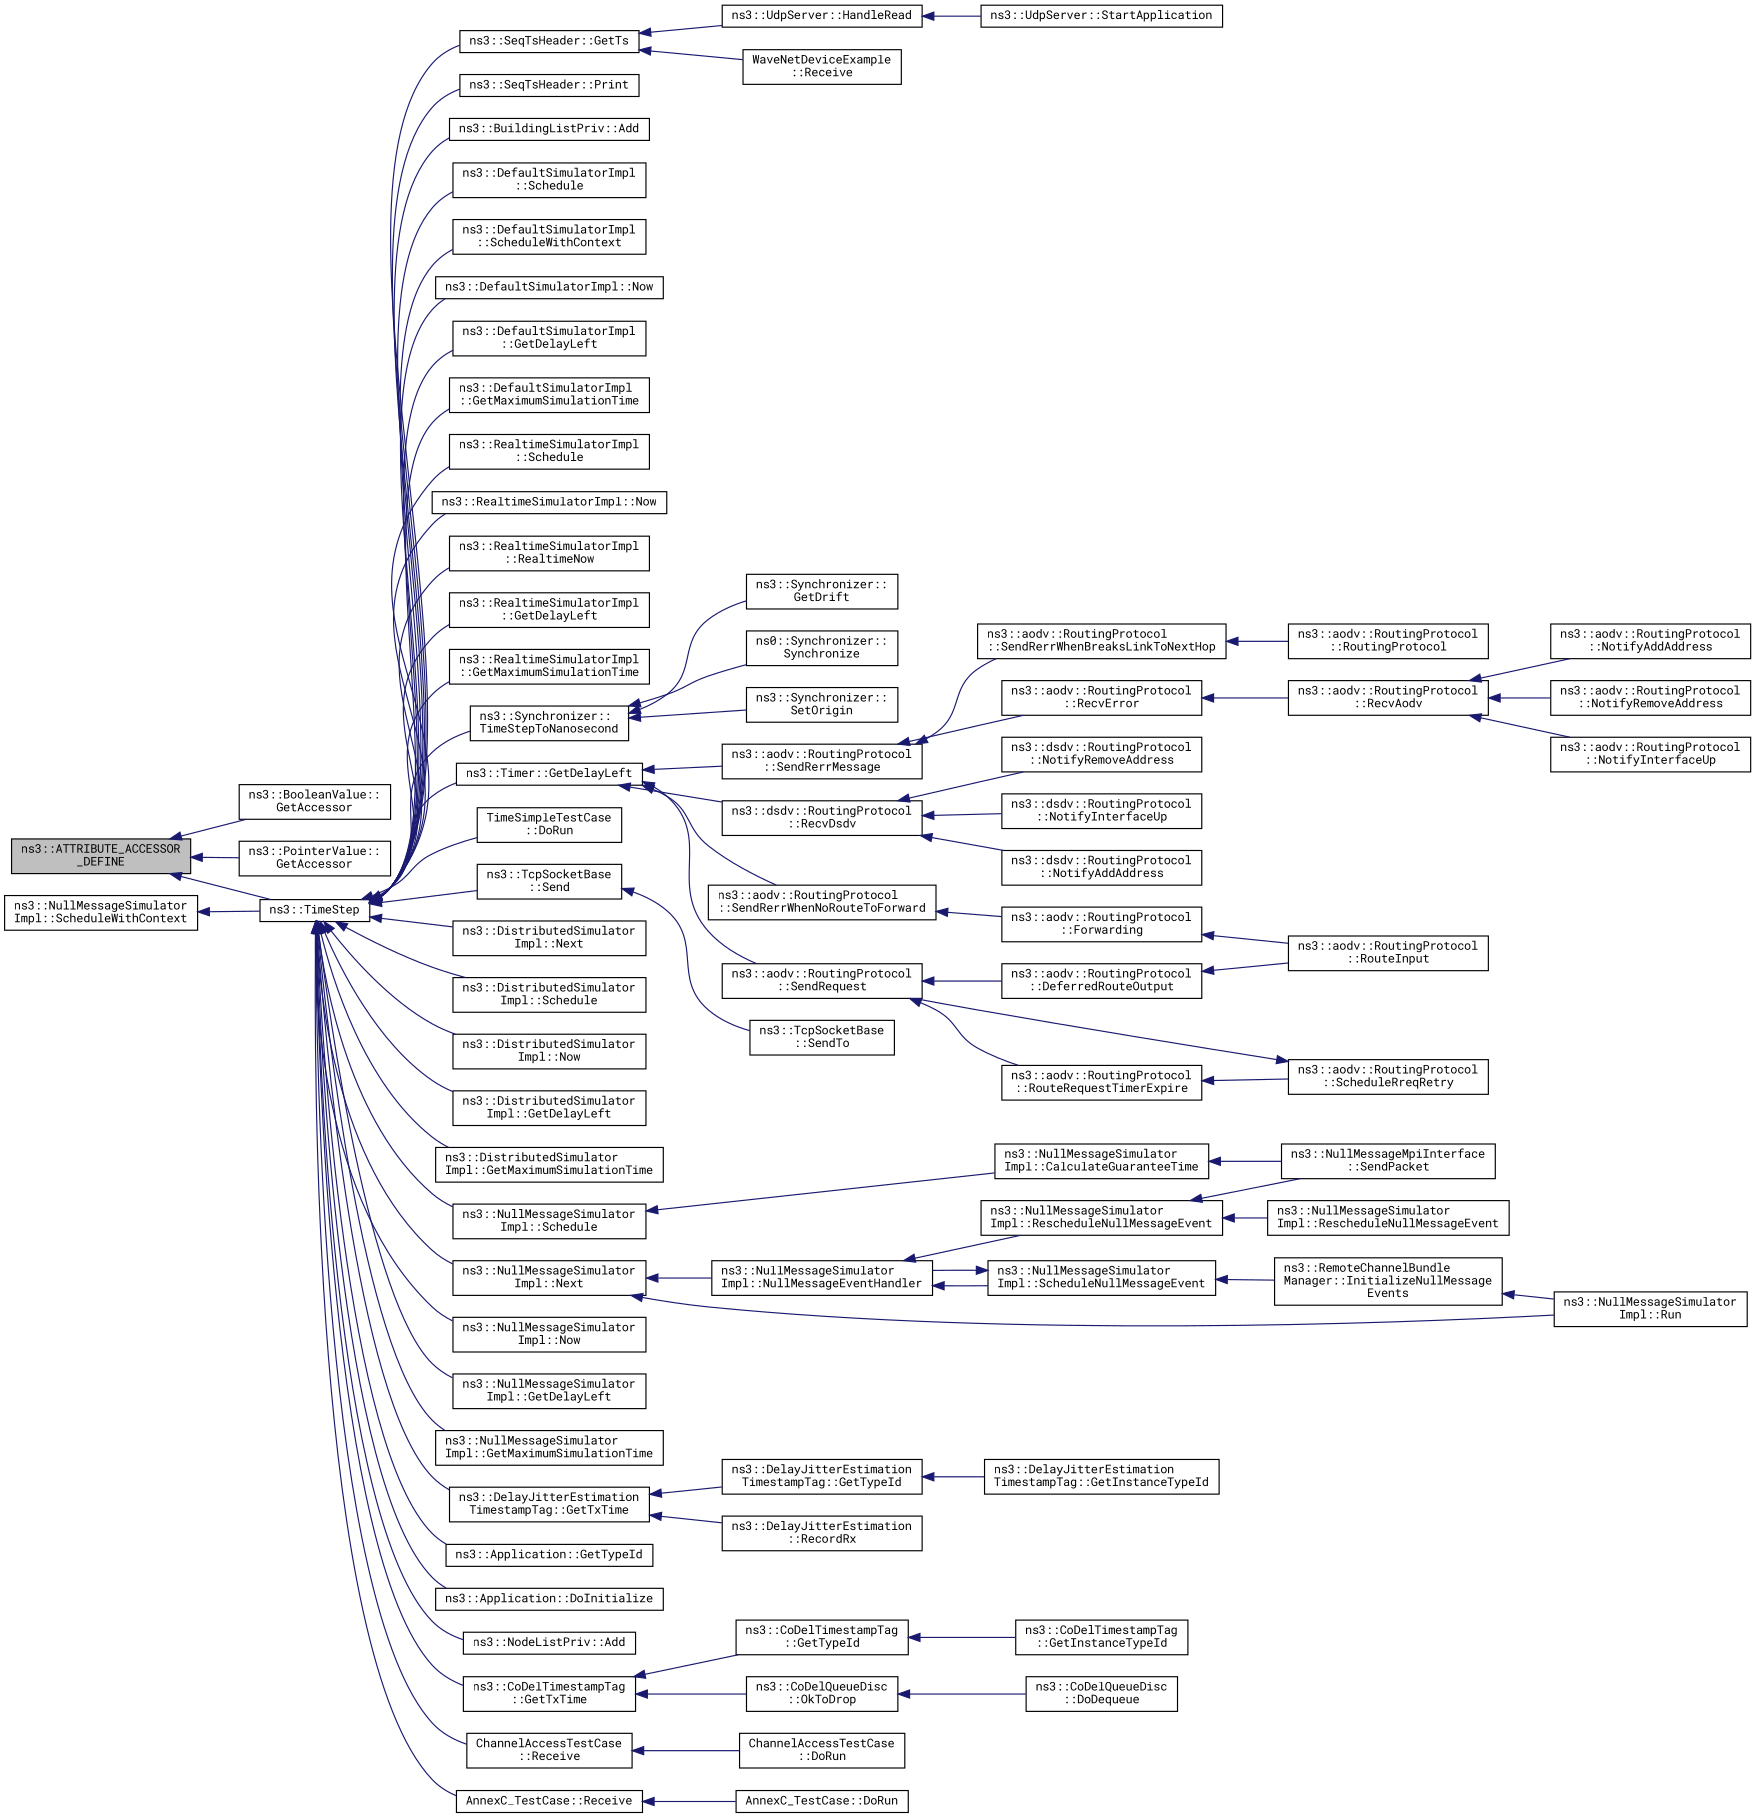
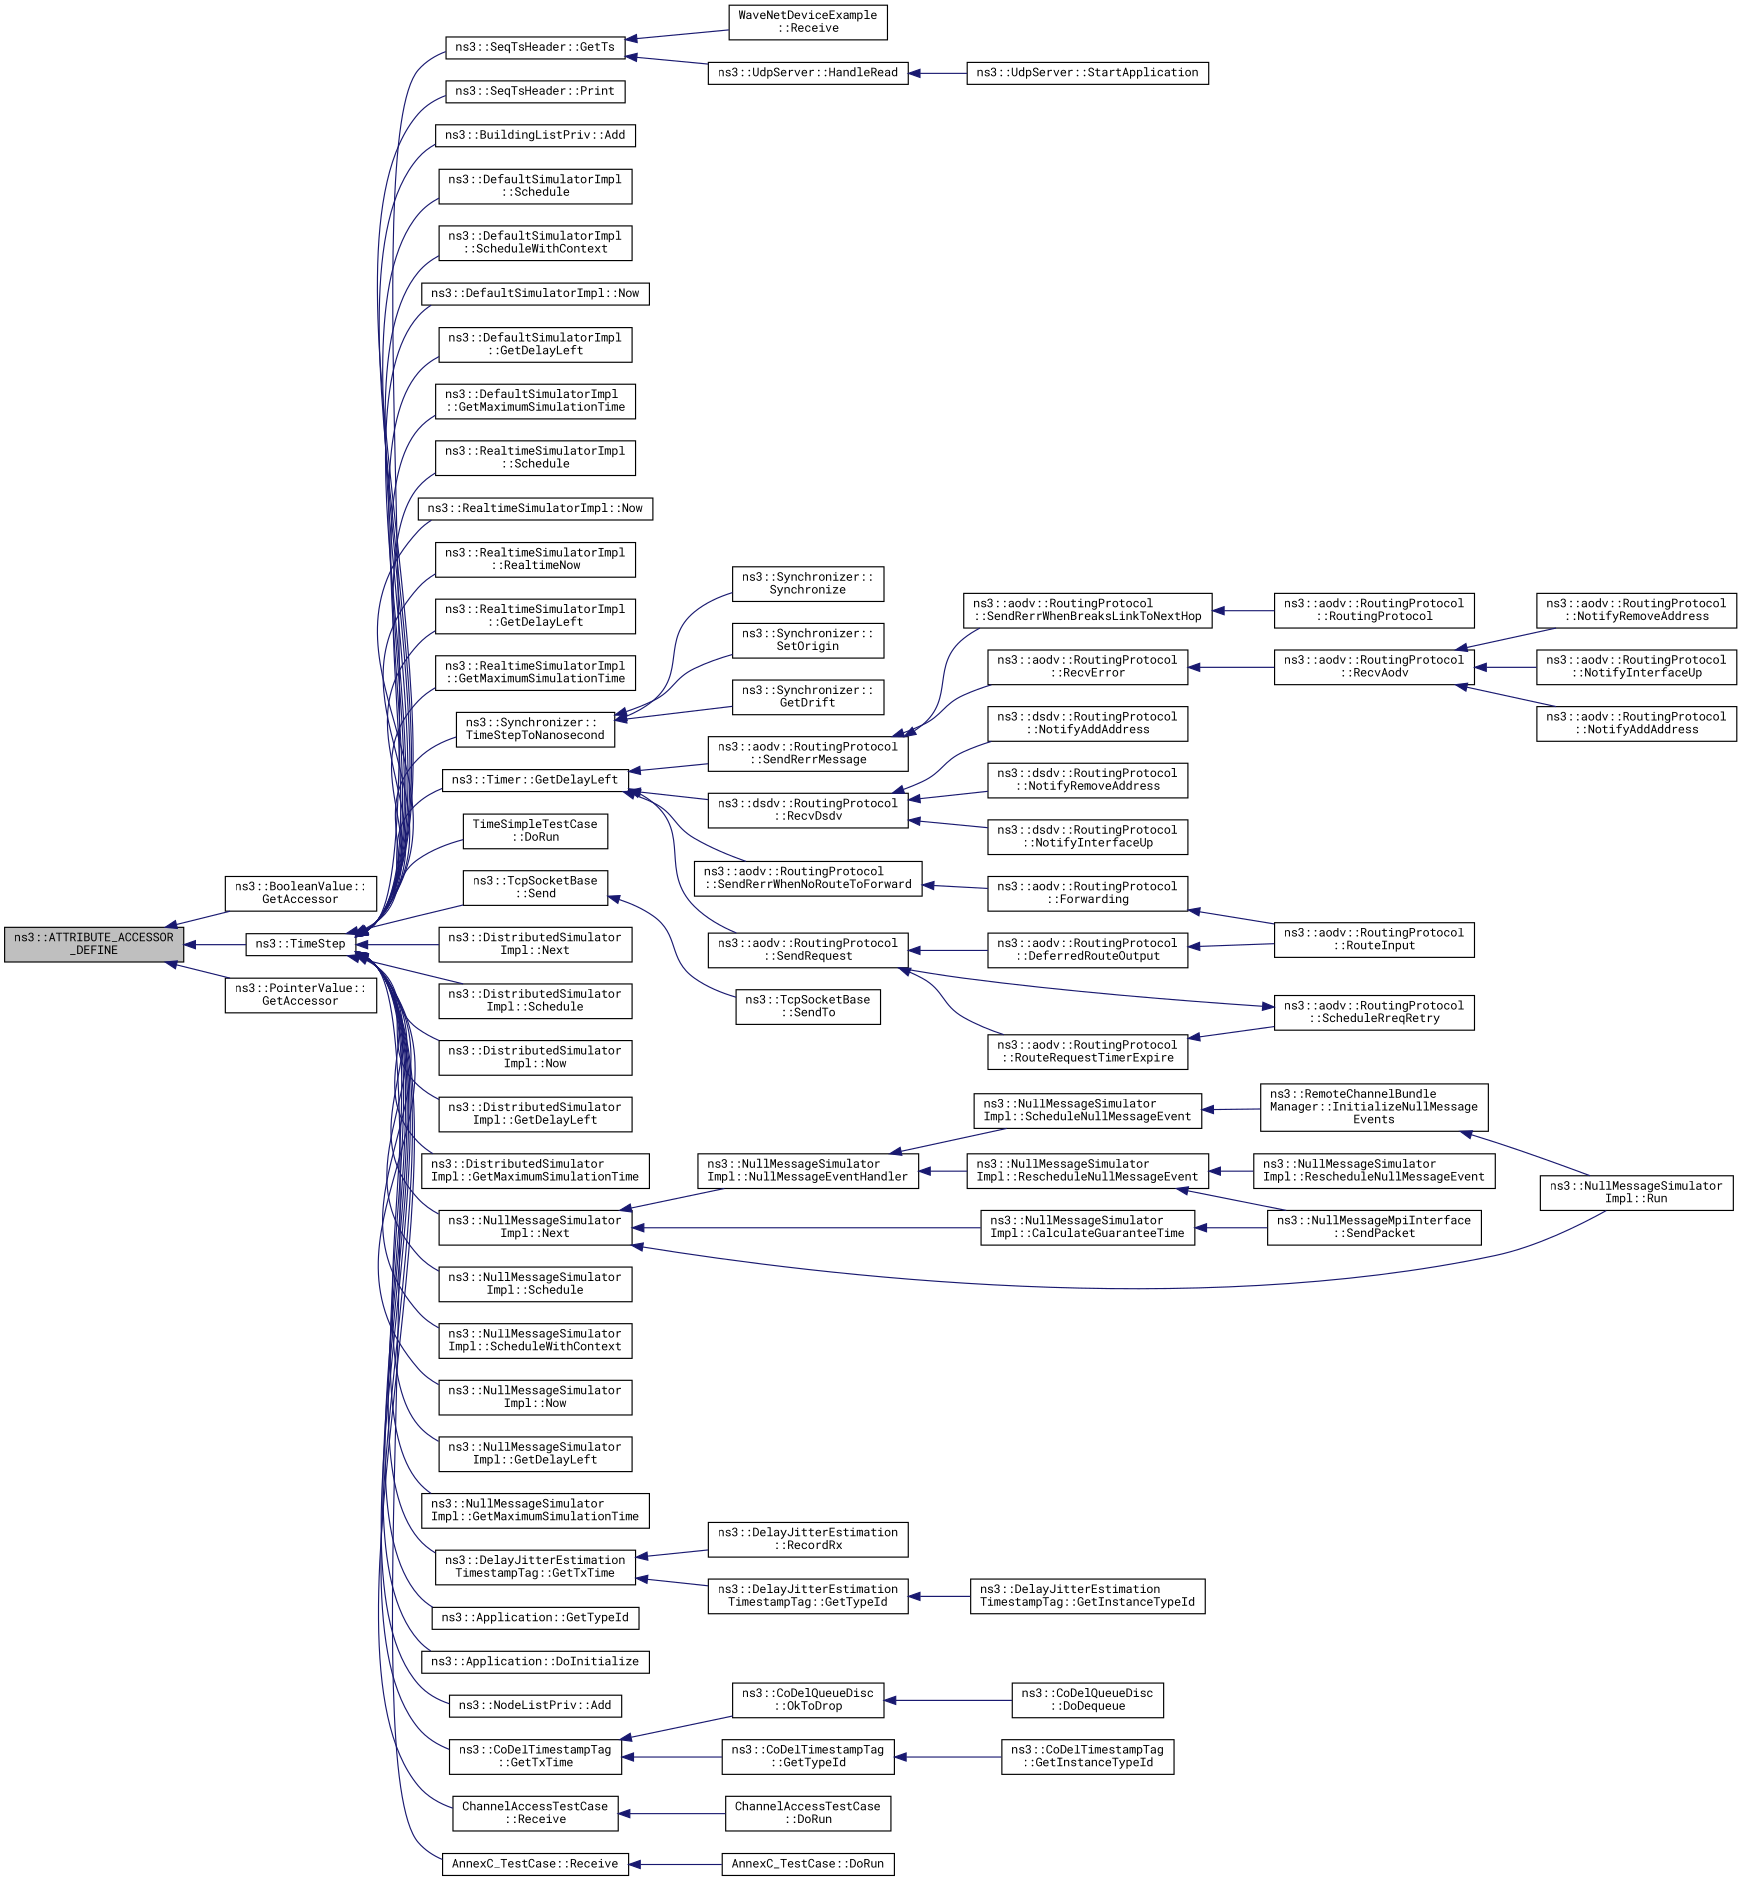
node "ns0::Synchronizer:: Synchronize": label "ns0::Synchronizer:: Synchronize" -> "ns3::Synchronizer:: Synchronize"
edge "ns3::TimeStep" -> "ns3::NullMessageSimulator Impl::ScheduleWithContext": reversed
edge "ns3::NullMessageSimulator Impl::CalculateGuaranteeTime" -> "ns3::NullMessageSimulator Impl::Schedule": now "ns3::NullMessageSimulator Impl::CalculateGuaranteeTime" -> "ns3::NullMessageSimulator Impl::Next"
edge "ns3::NullMessageSimulator Impl::NullMessageEventHandler" -> "ns3::NullMessageSimulator Impl::ScheduleNullMessageEvent": removed
